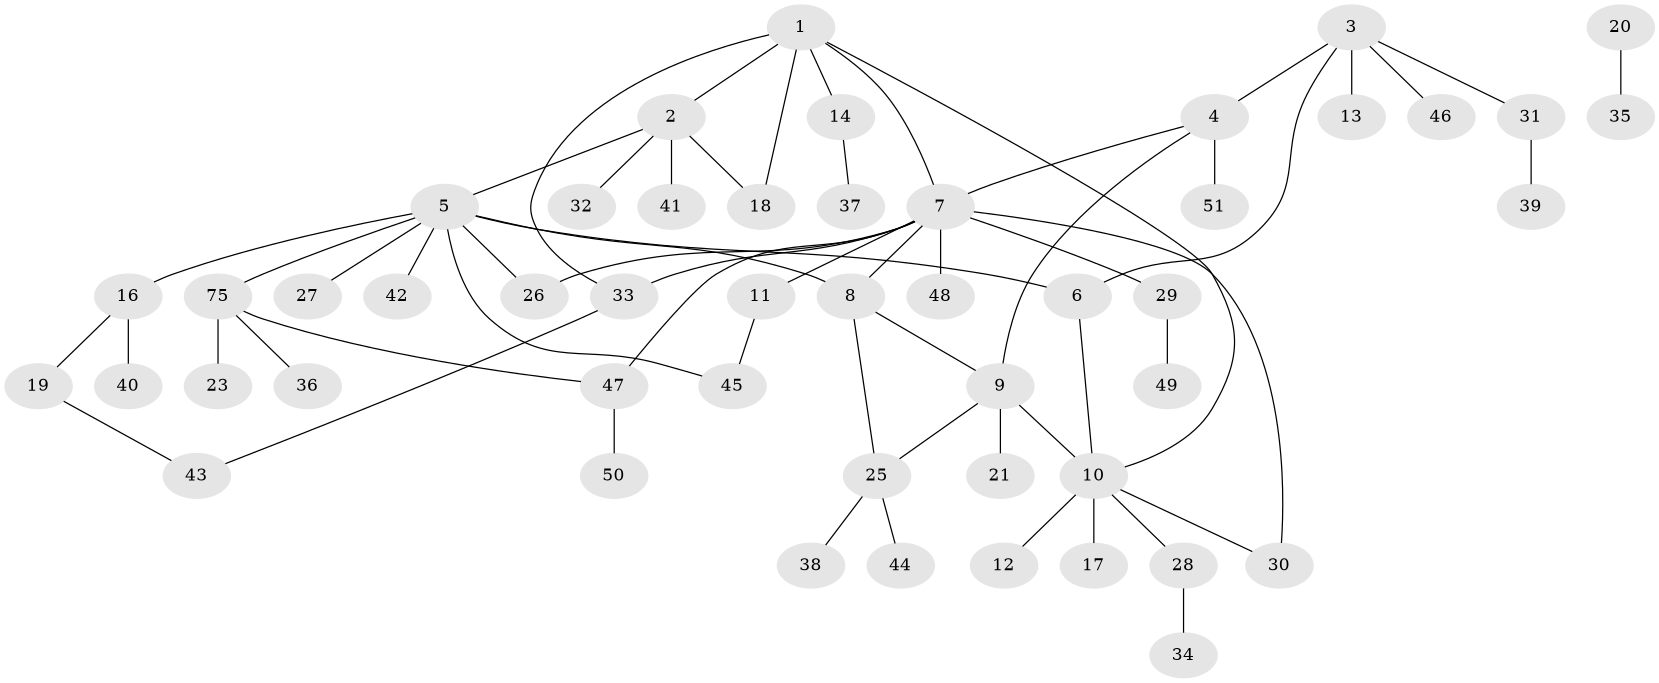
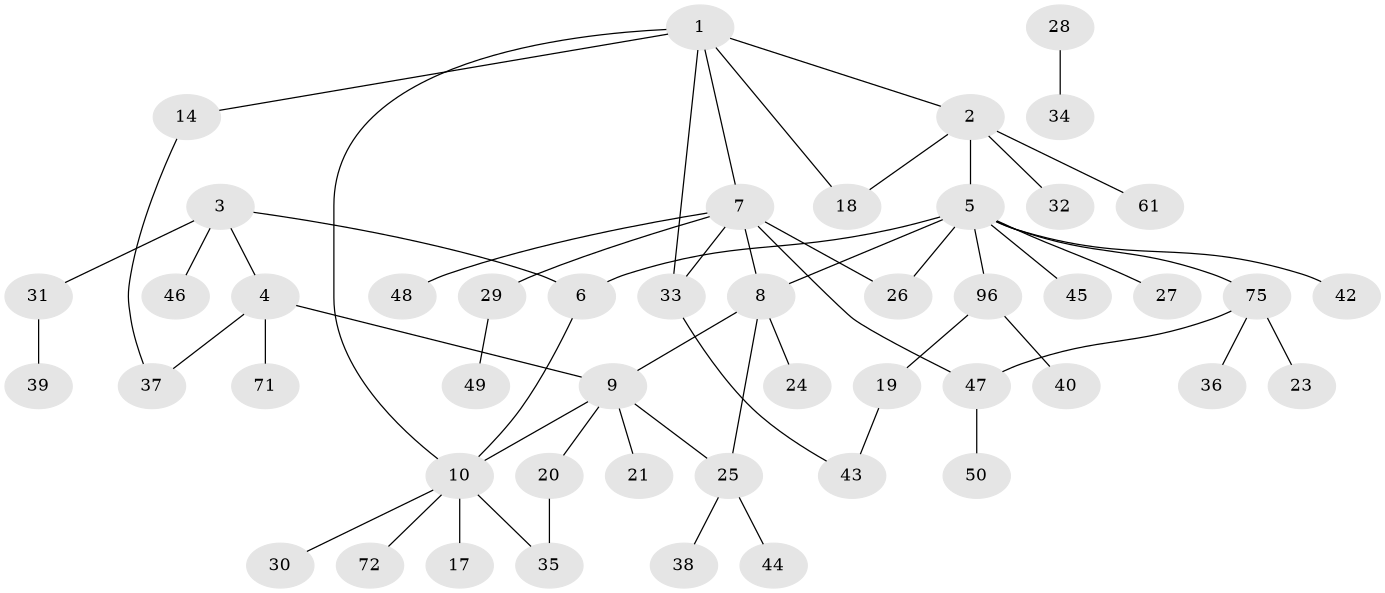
node "13": removed
edge "4" -- "7": now "4" -- "37"
node "41": label "41" -> "61"
node "51": label "51" -> "71"
node "16": label "16" -> "96"
node "11": removed
edge "7" -- "30": removed
node "24": added
edge "9" -- "20": added
edge "10" -- "28": now "10" -- "35"
node "12": label "12" -> "72"
